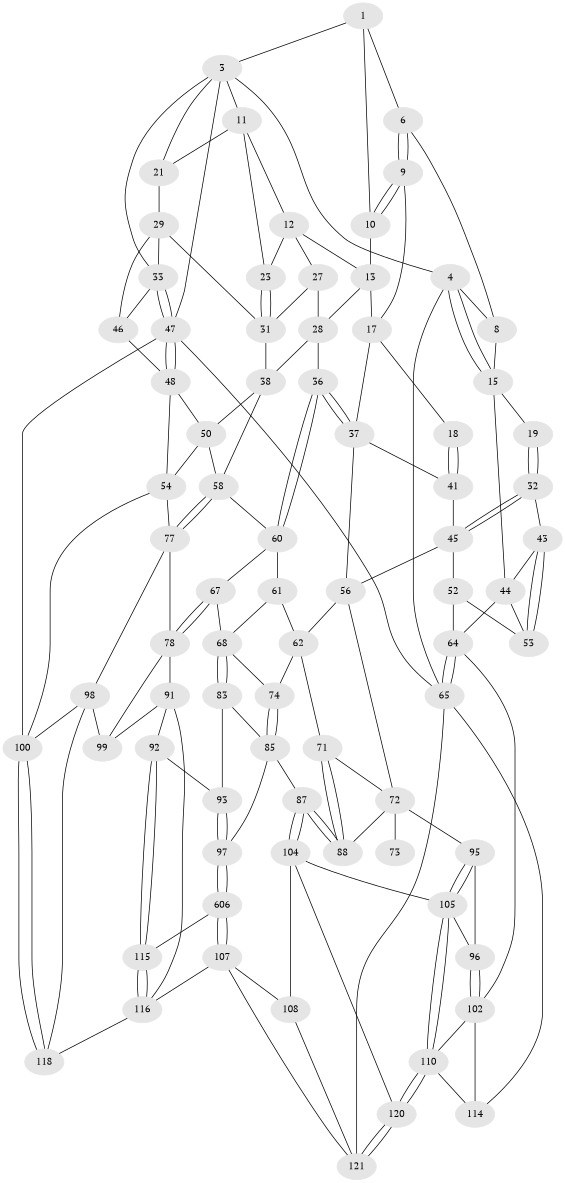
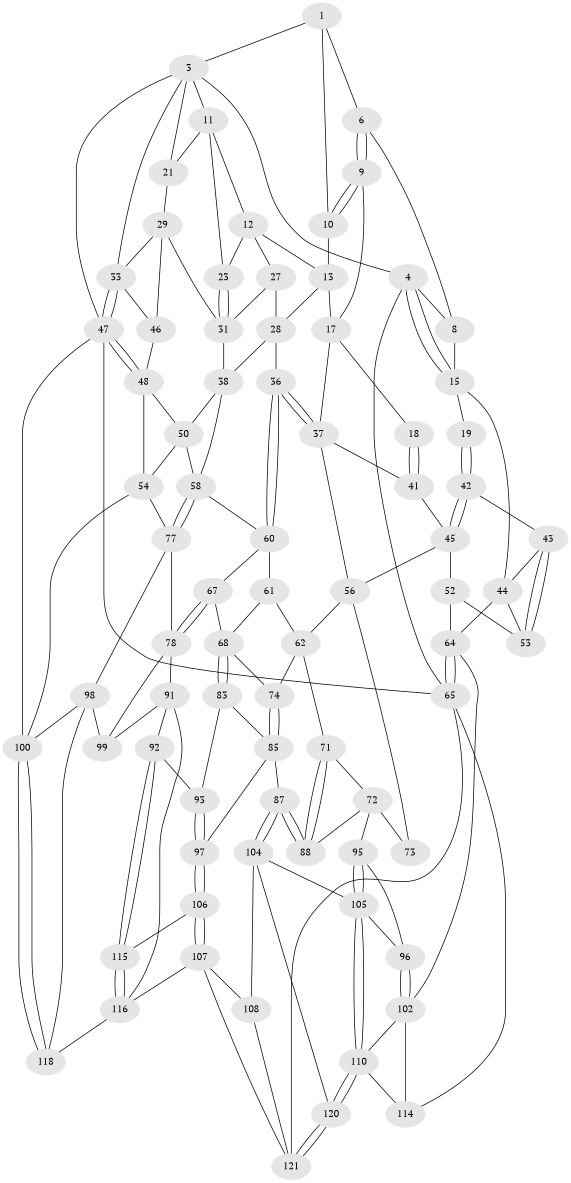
node "32": label "32" -> "42"
edge "56" -- "72": now "56" -- "73"
node "606": label "606" -> "106"
